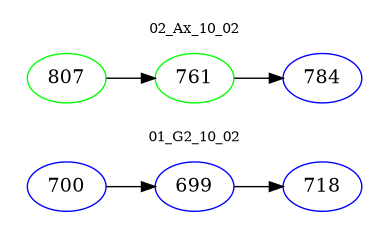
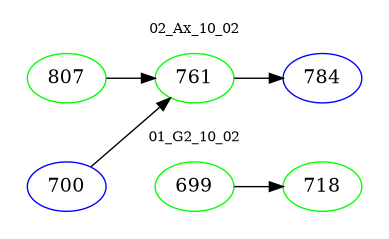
edge "700" -> "699": now "700" -> "761"
node "699": color blue -> green
node "718": color blue -> green
